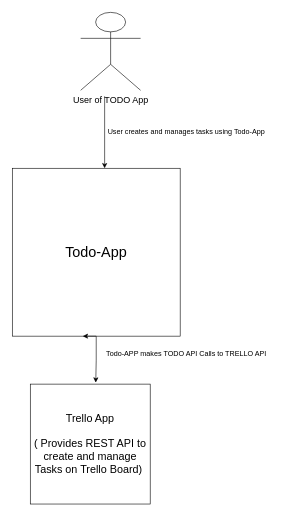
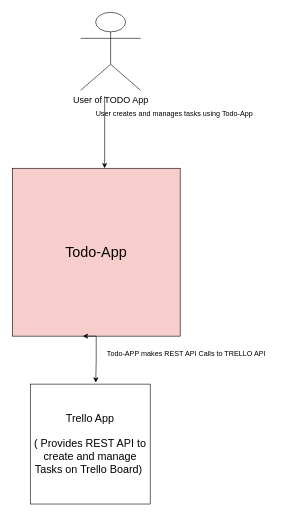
node "User creates and manages tasks using Todo-App": moved (186, 132) -> (174, 114)
node "Todo-App": fillcolor #ffffff -> #f8cecc
node "Todo-APP makes TODO API Calls to TRELLO API": label "Todo-APP makes TODO API Calls to TRELLO API" -> "Todo-APP makes REST API Calls to TRELLO API"
